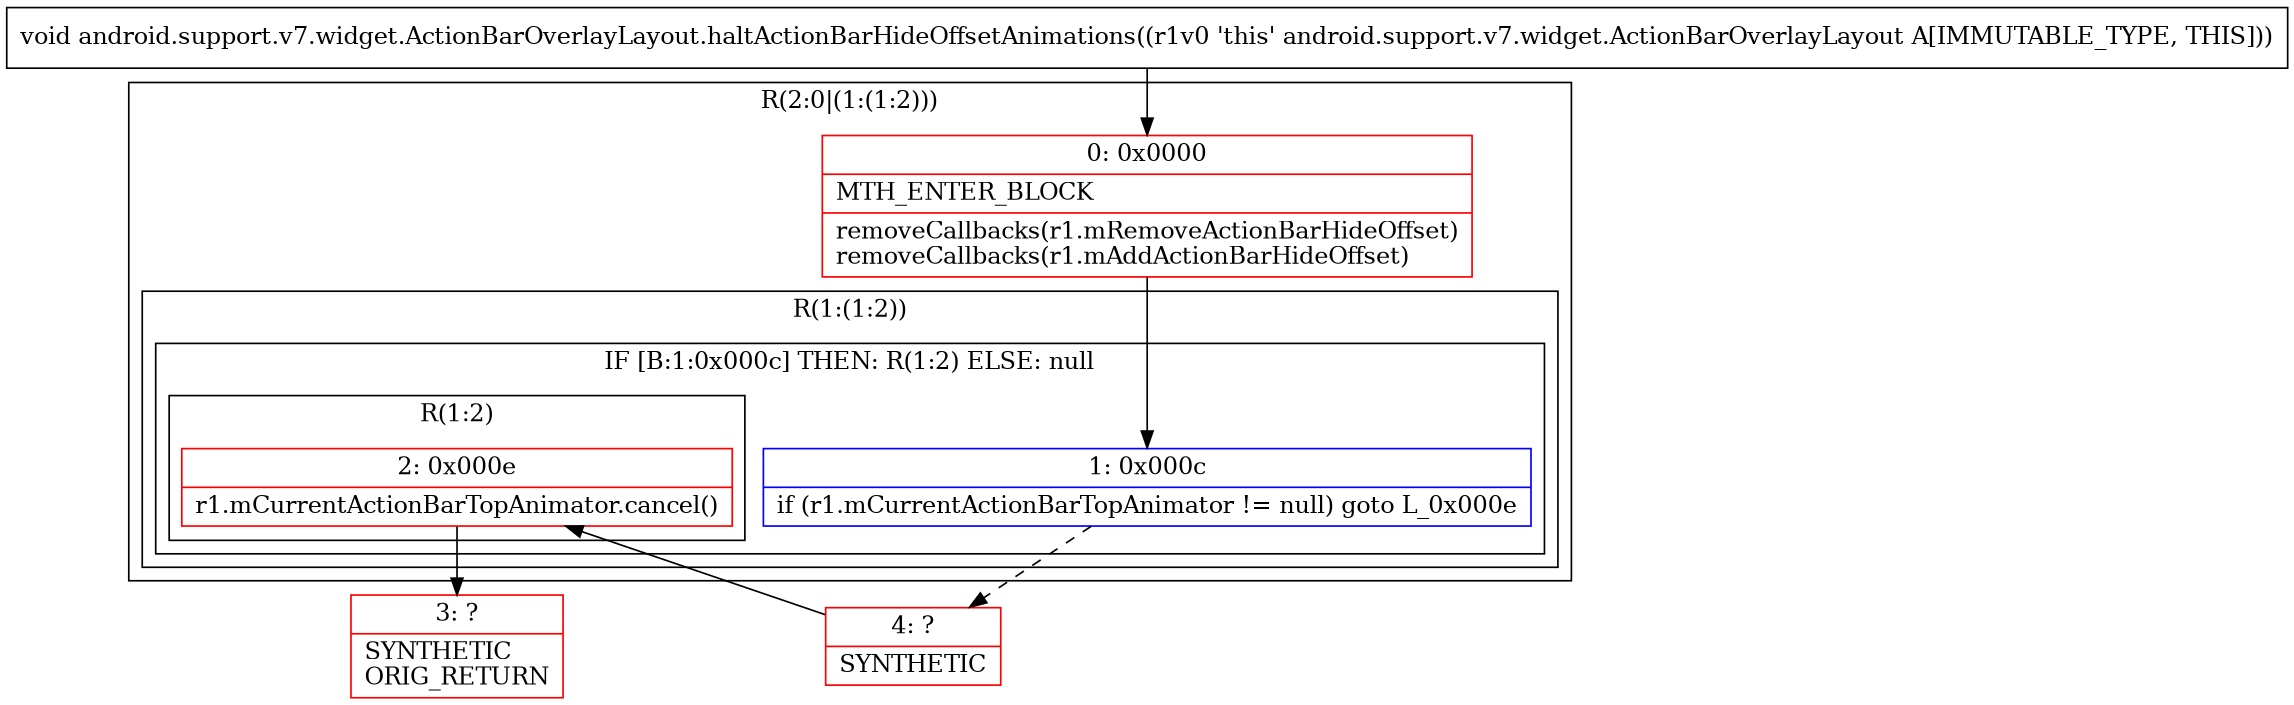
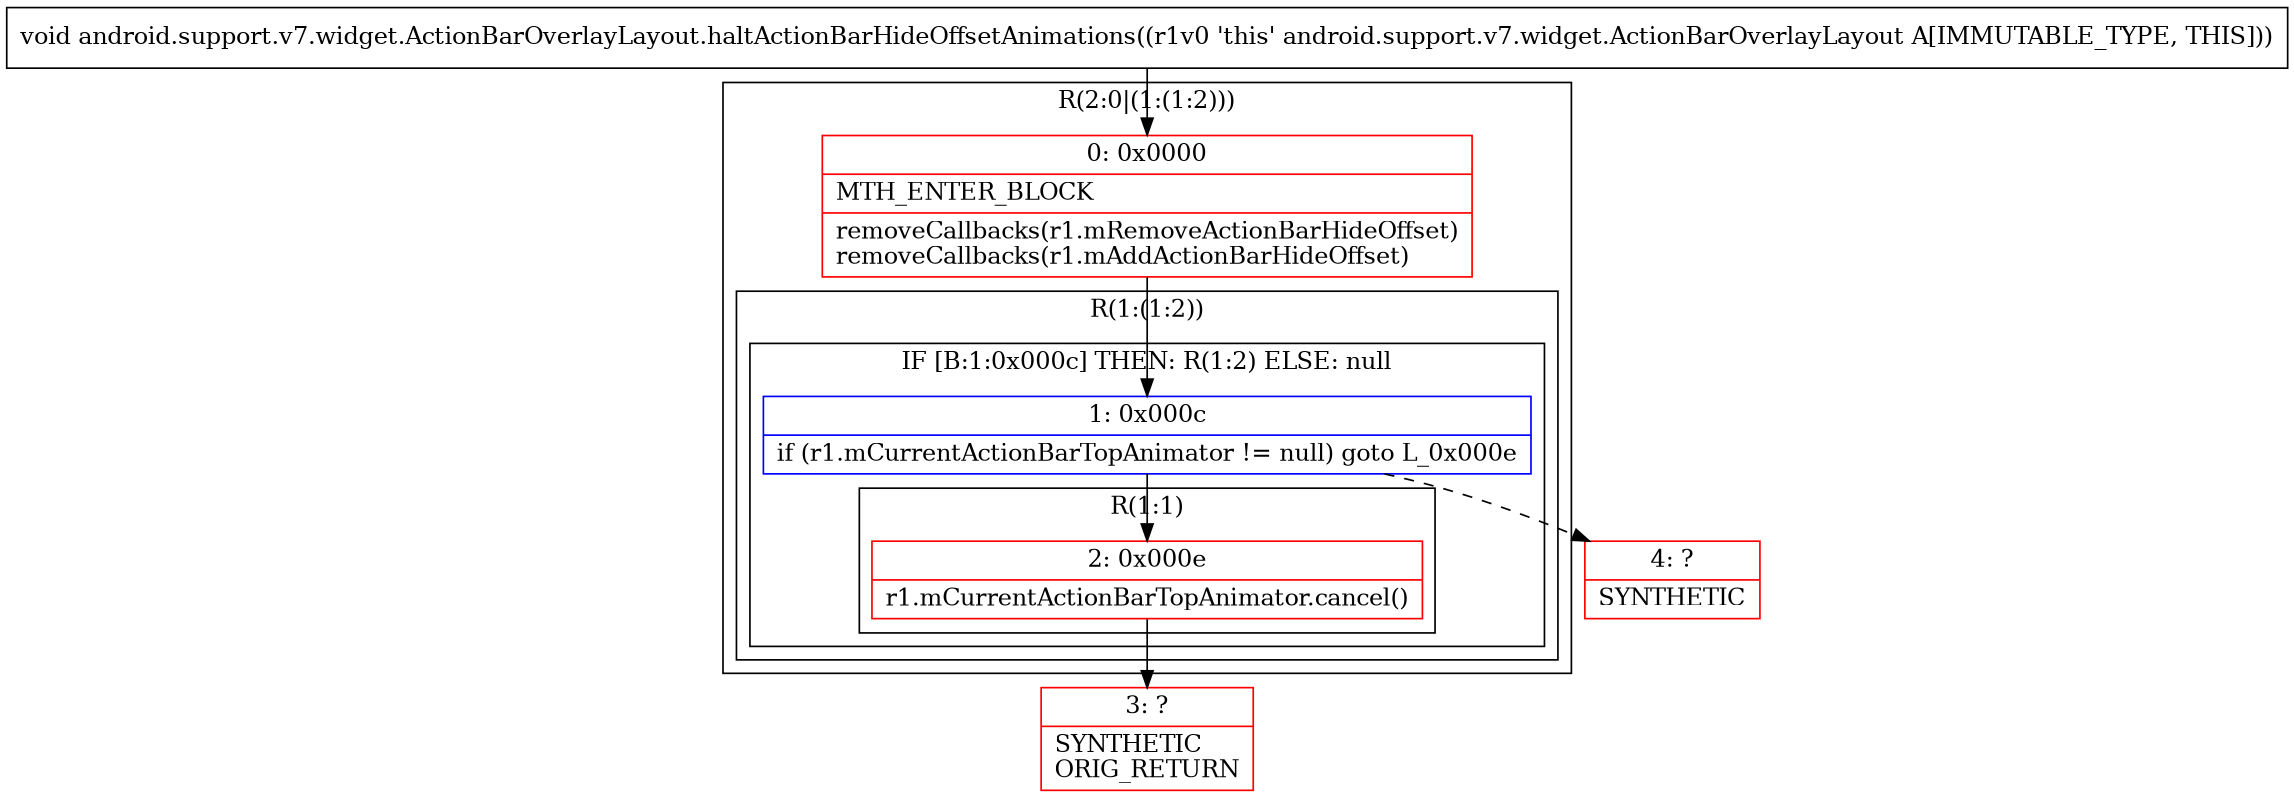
cluster "R(1:2)": label "R(1:2)" -> "R(1:1)"
edge "4: ?" -> "2: 0x000e": now "1: 0x000c" -> "2: 0x000e"
